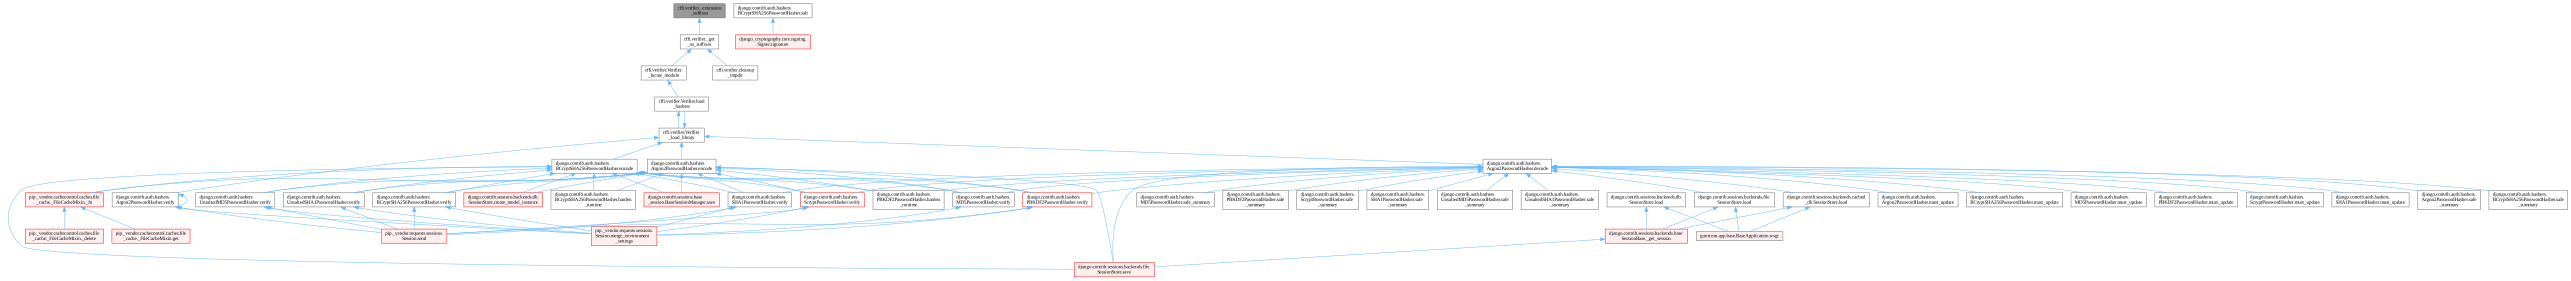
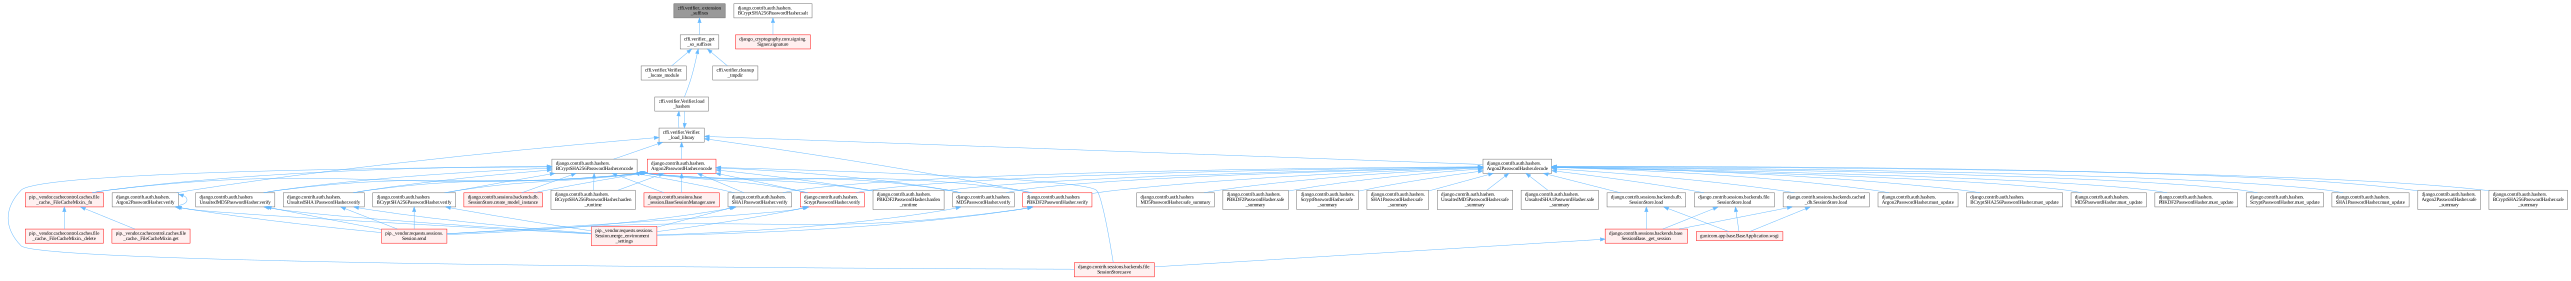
edge "cffi.verifier.Verifier.load _hashers" -> "cffi.verifier.Verifier. _locate_module": now "cffi.verifier.Verifier.load _hashers" -> "cffi.verifier._get _so_suffixes"
node "django.contrib.auth.hashers. Argon2PasswordHasher.encode": color grey40 -> red
edge "django.contrib.sessions.backends.file. SessionStore.save" -> "django.contrib.auth.hashers. Argon2PasswordHasher.decode": now "django.contrib.sessions.backends.db. SessionStore.load" -> "django.contrib.auth.hashers. Argon2PasswordHasher.decode"
edge "django.contrib.auth.hashers. PBKDF2PasswordHasher.verify" -> "django.contrib.auth.hashers. Argon2PasswordHasher.encode": now "django.contrib.auth.hashers. PBKDF2PasswordHasher.verify" -> "cffi.verifier.Verifier. _load_library"
node "gunicorn.app.base.BaseApplication.wsgi": color grey40 -> red
